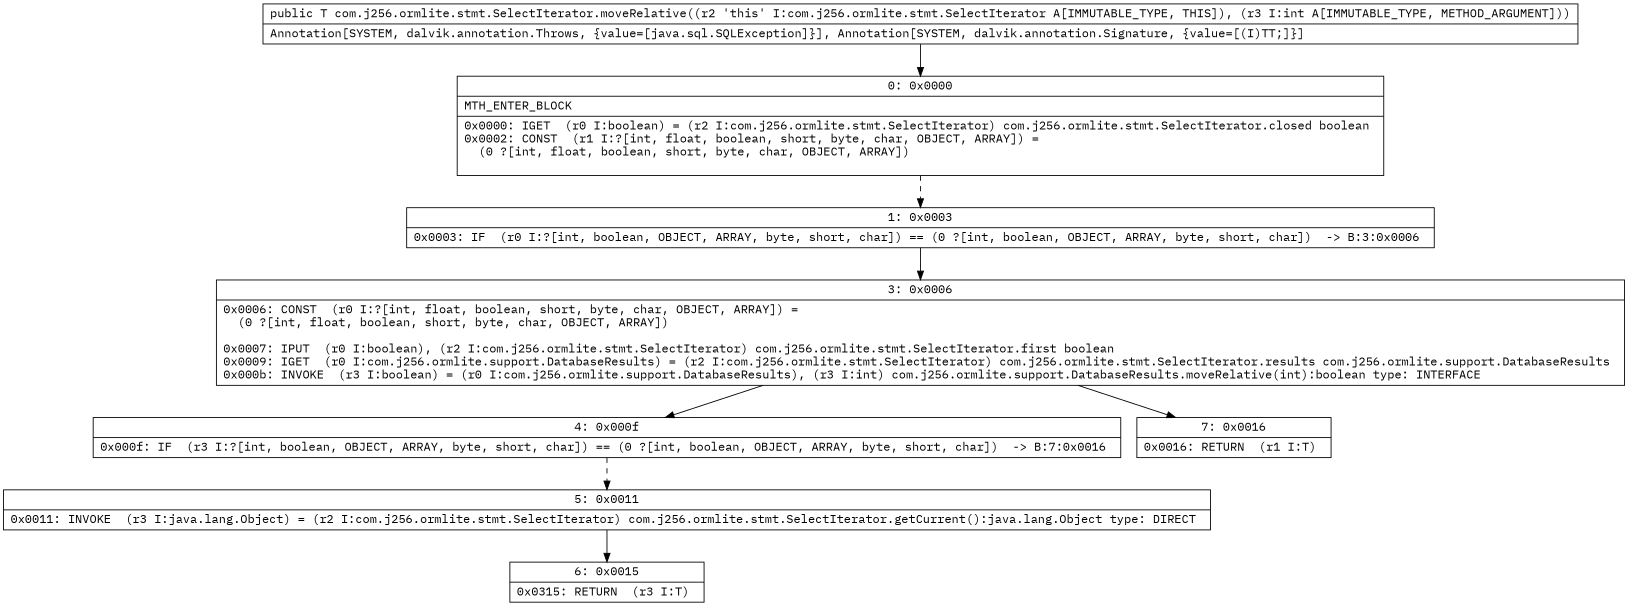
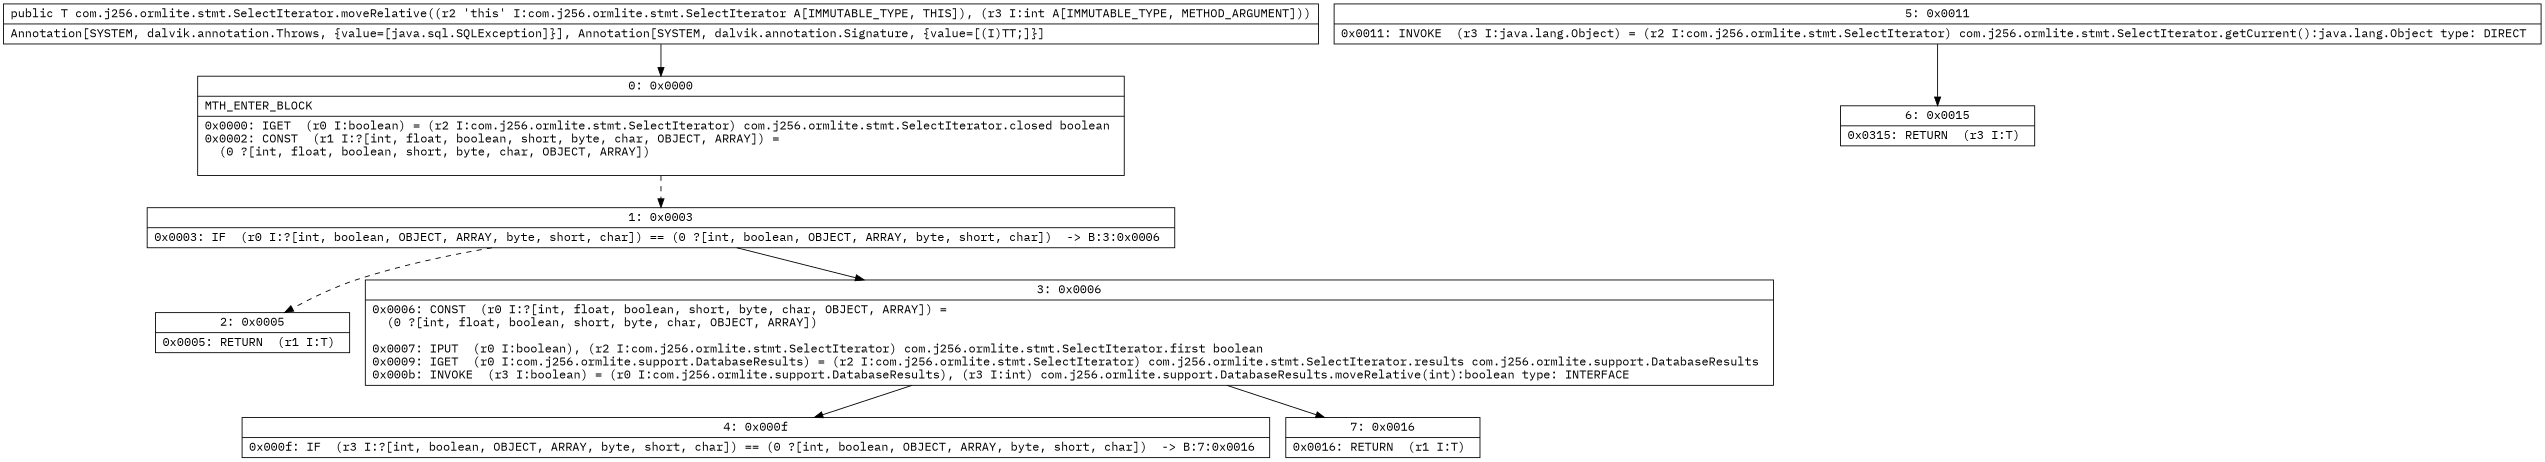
node "2: 0x0005": added
edge "4: 0x000f" -> "5: 0x0011": removed
